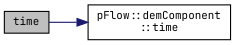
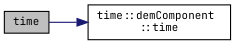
node "pFlow::demComponent ::time": label "pFlow::demComponent ::time" -> "time::demComponent ::time"
